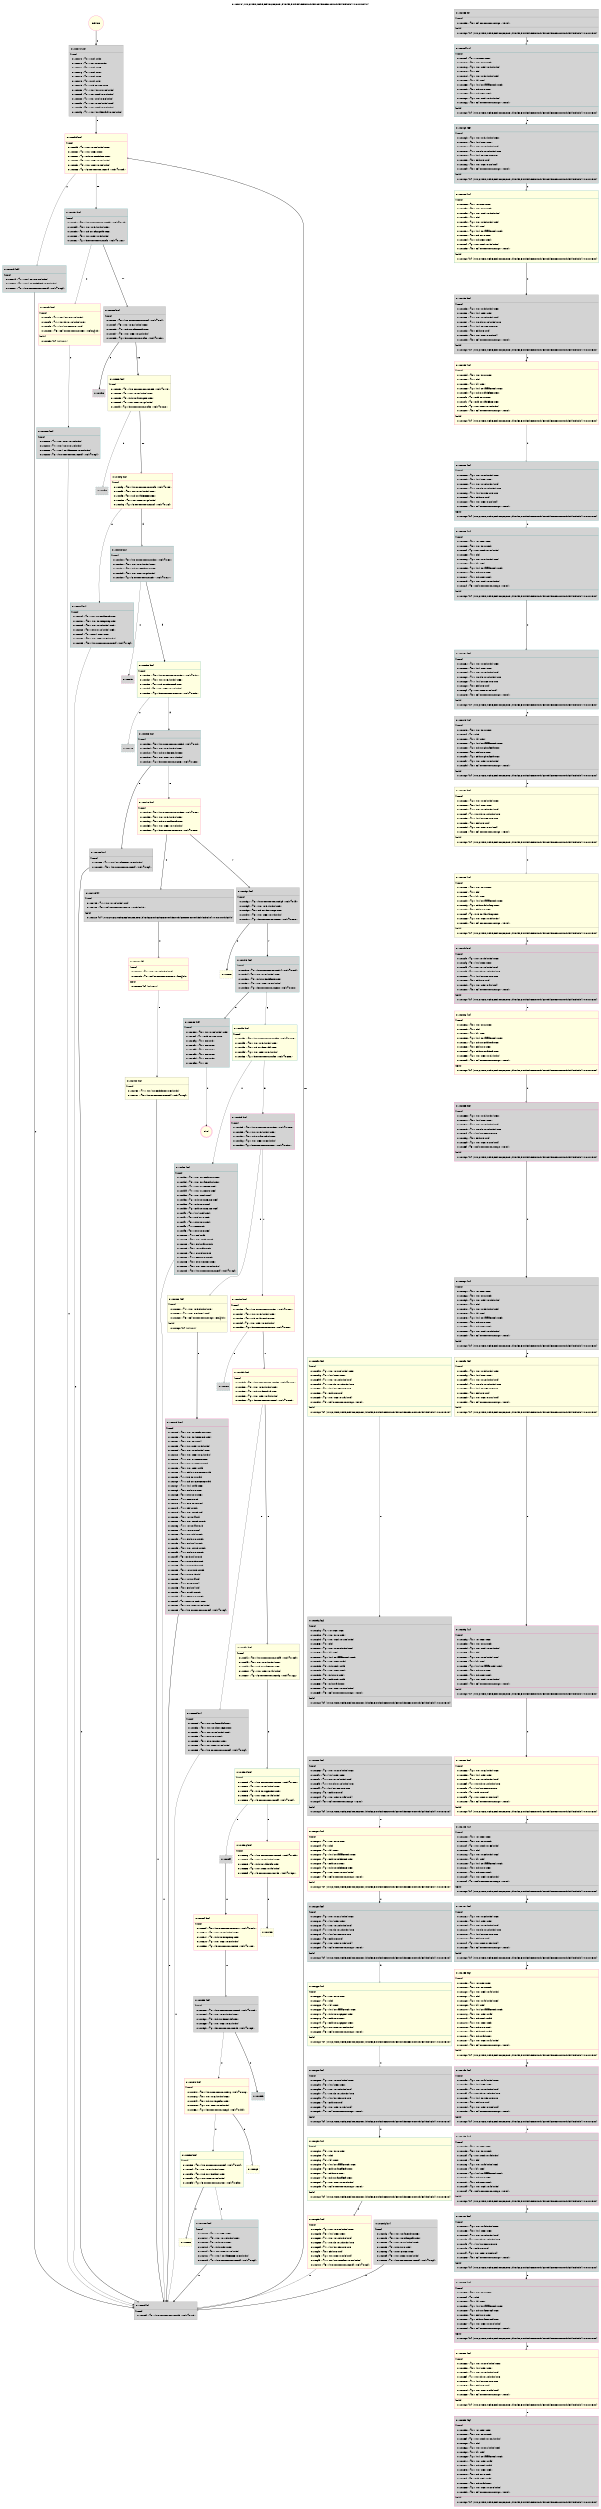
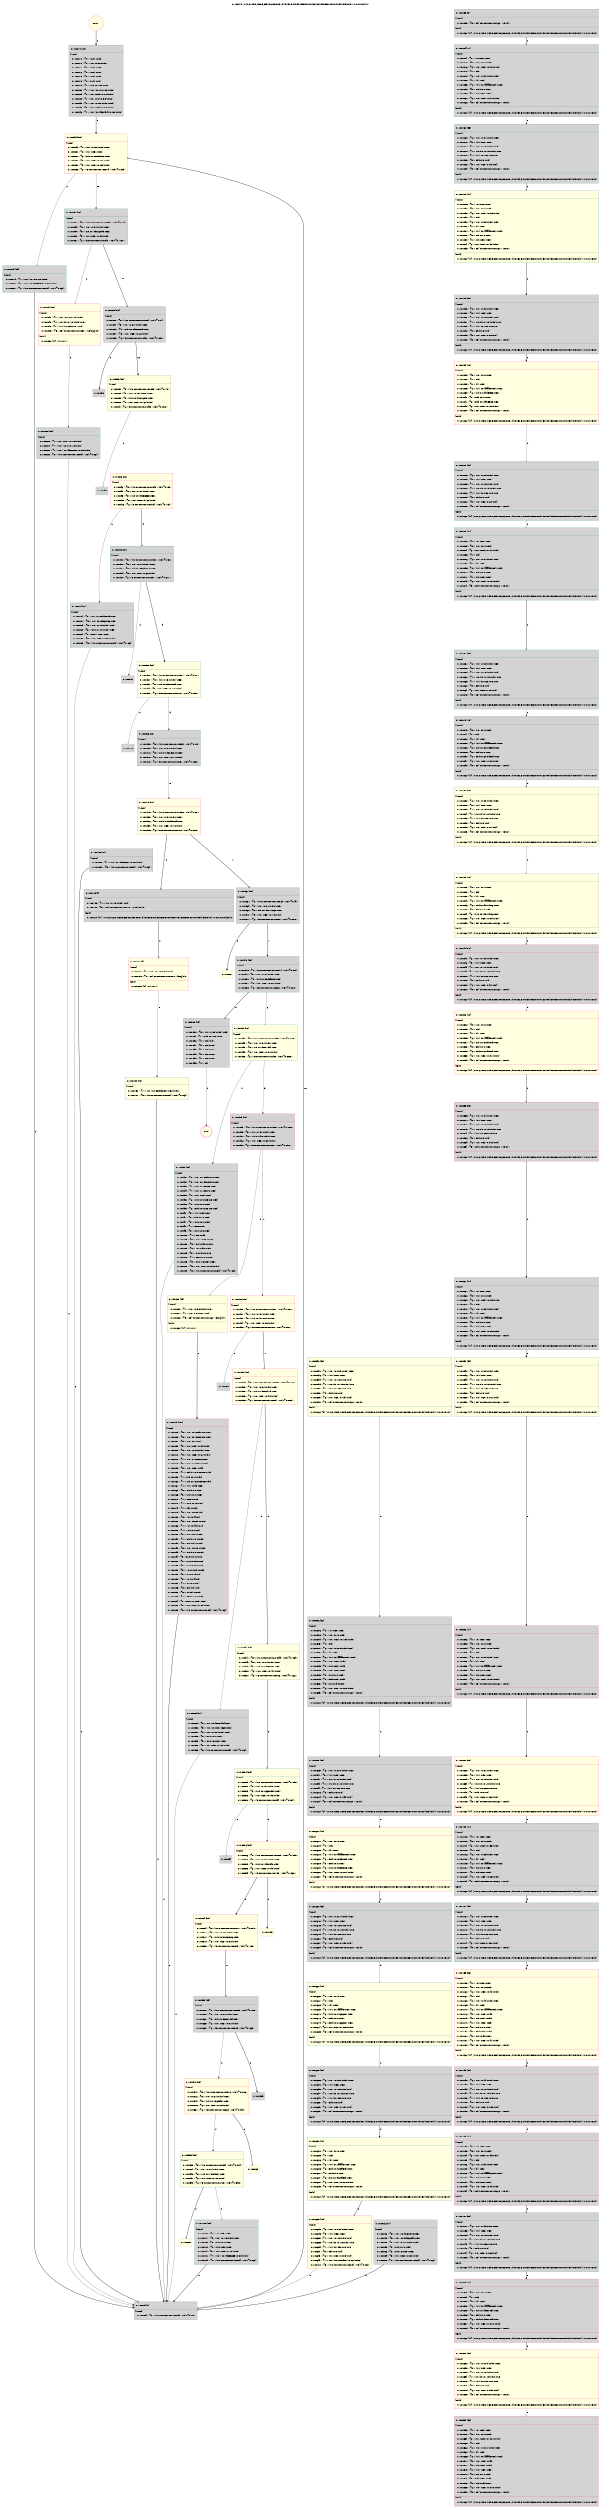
node "Desktop": label "Desktop" -> "Entry"
edge "0x401ce0 [22]" -> "0x401cf6 [22]": removed, label "11"
edge "0x401d38 [22]" -> "0x4020ca [12]": removed, label "1"
edge "0x4025b6 [56]" -> "0x4025ee [38]": added, label "1"
edge "0x40289f" -> "0x401e3f [25]": now "0x401e26 [25]" -> "0x401e3f [25]"
